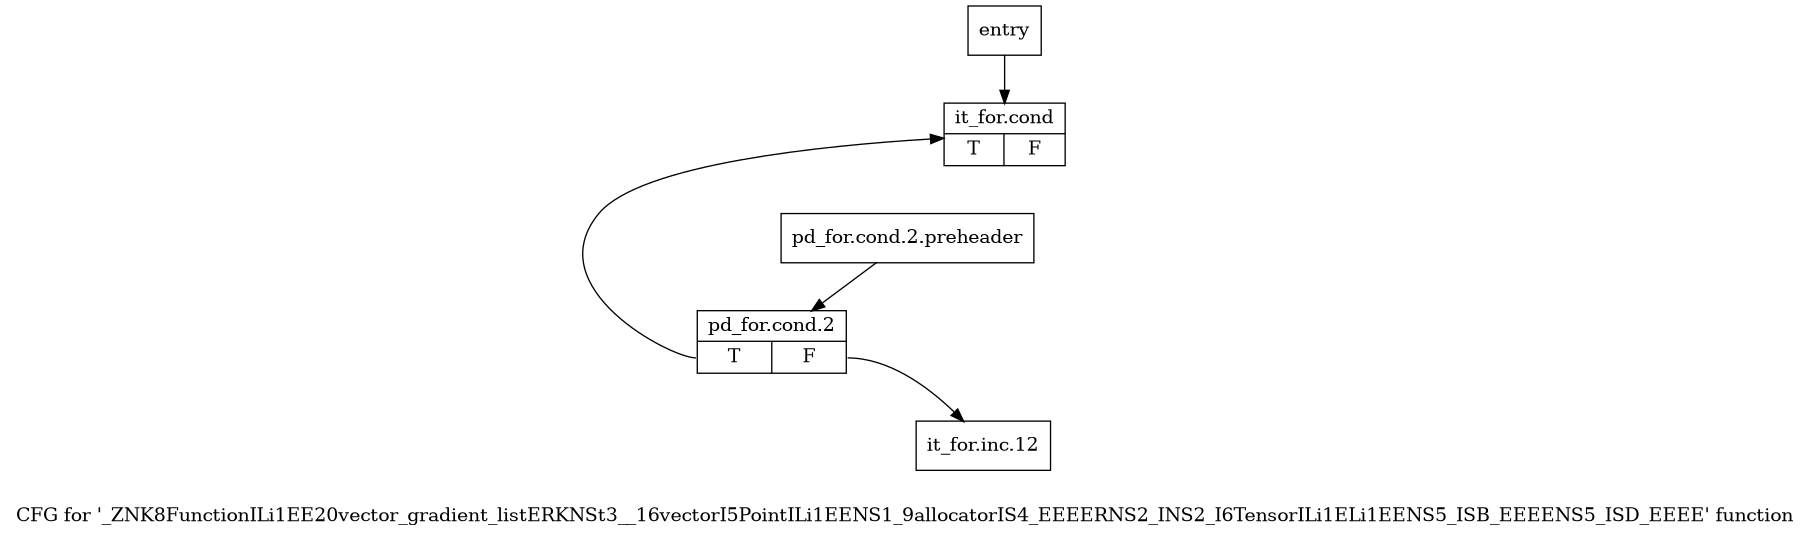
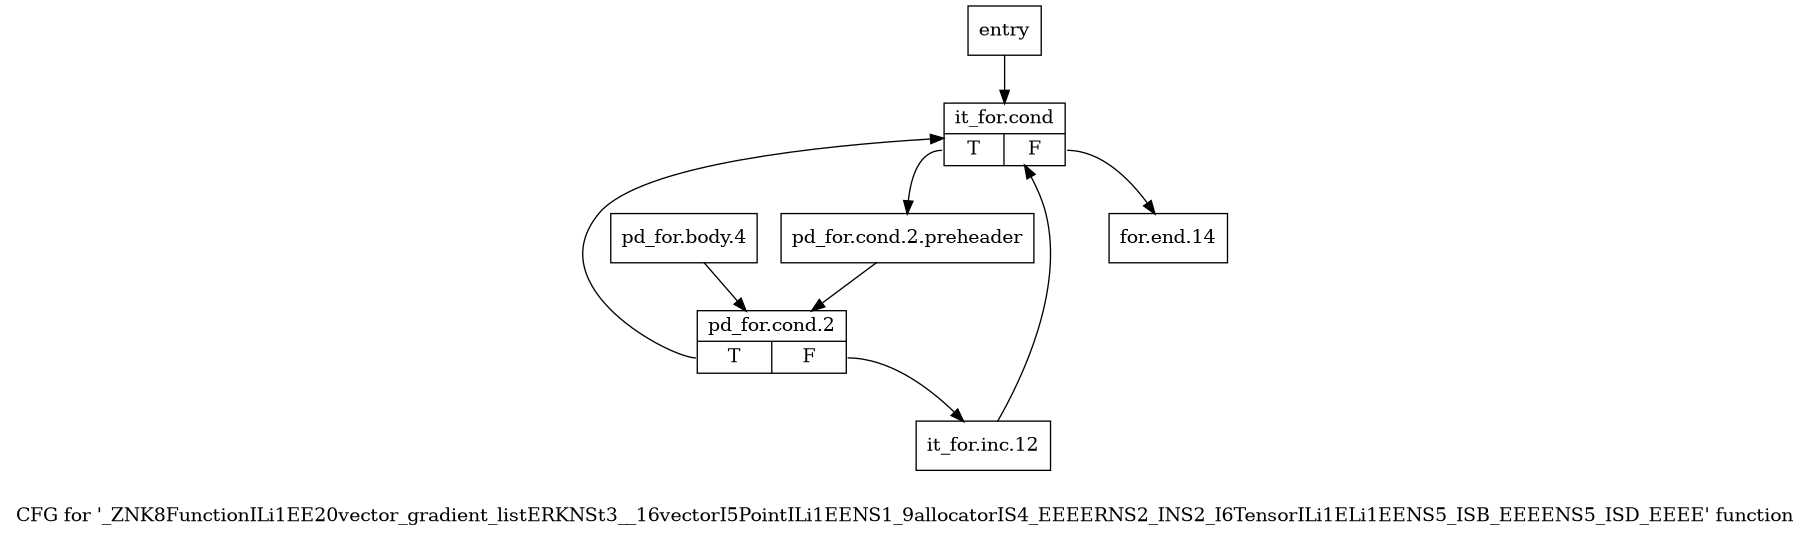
edge "it_for.cond" -> "pd_for.cond.2.preheader": added
node "pd_for.body.4": added
node "for.end.14": added
edge "it_for.inc.12" -> "it_for.cond": added
